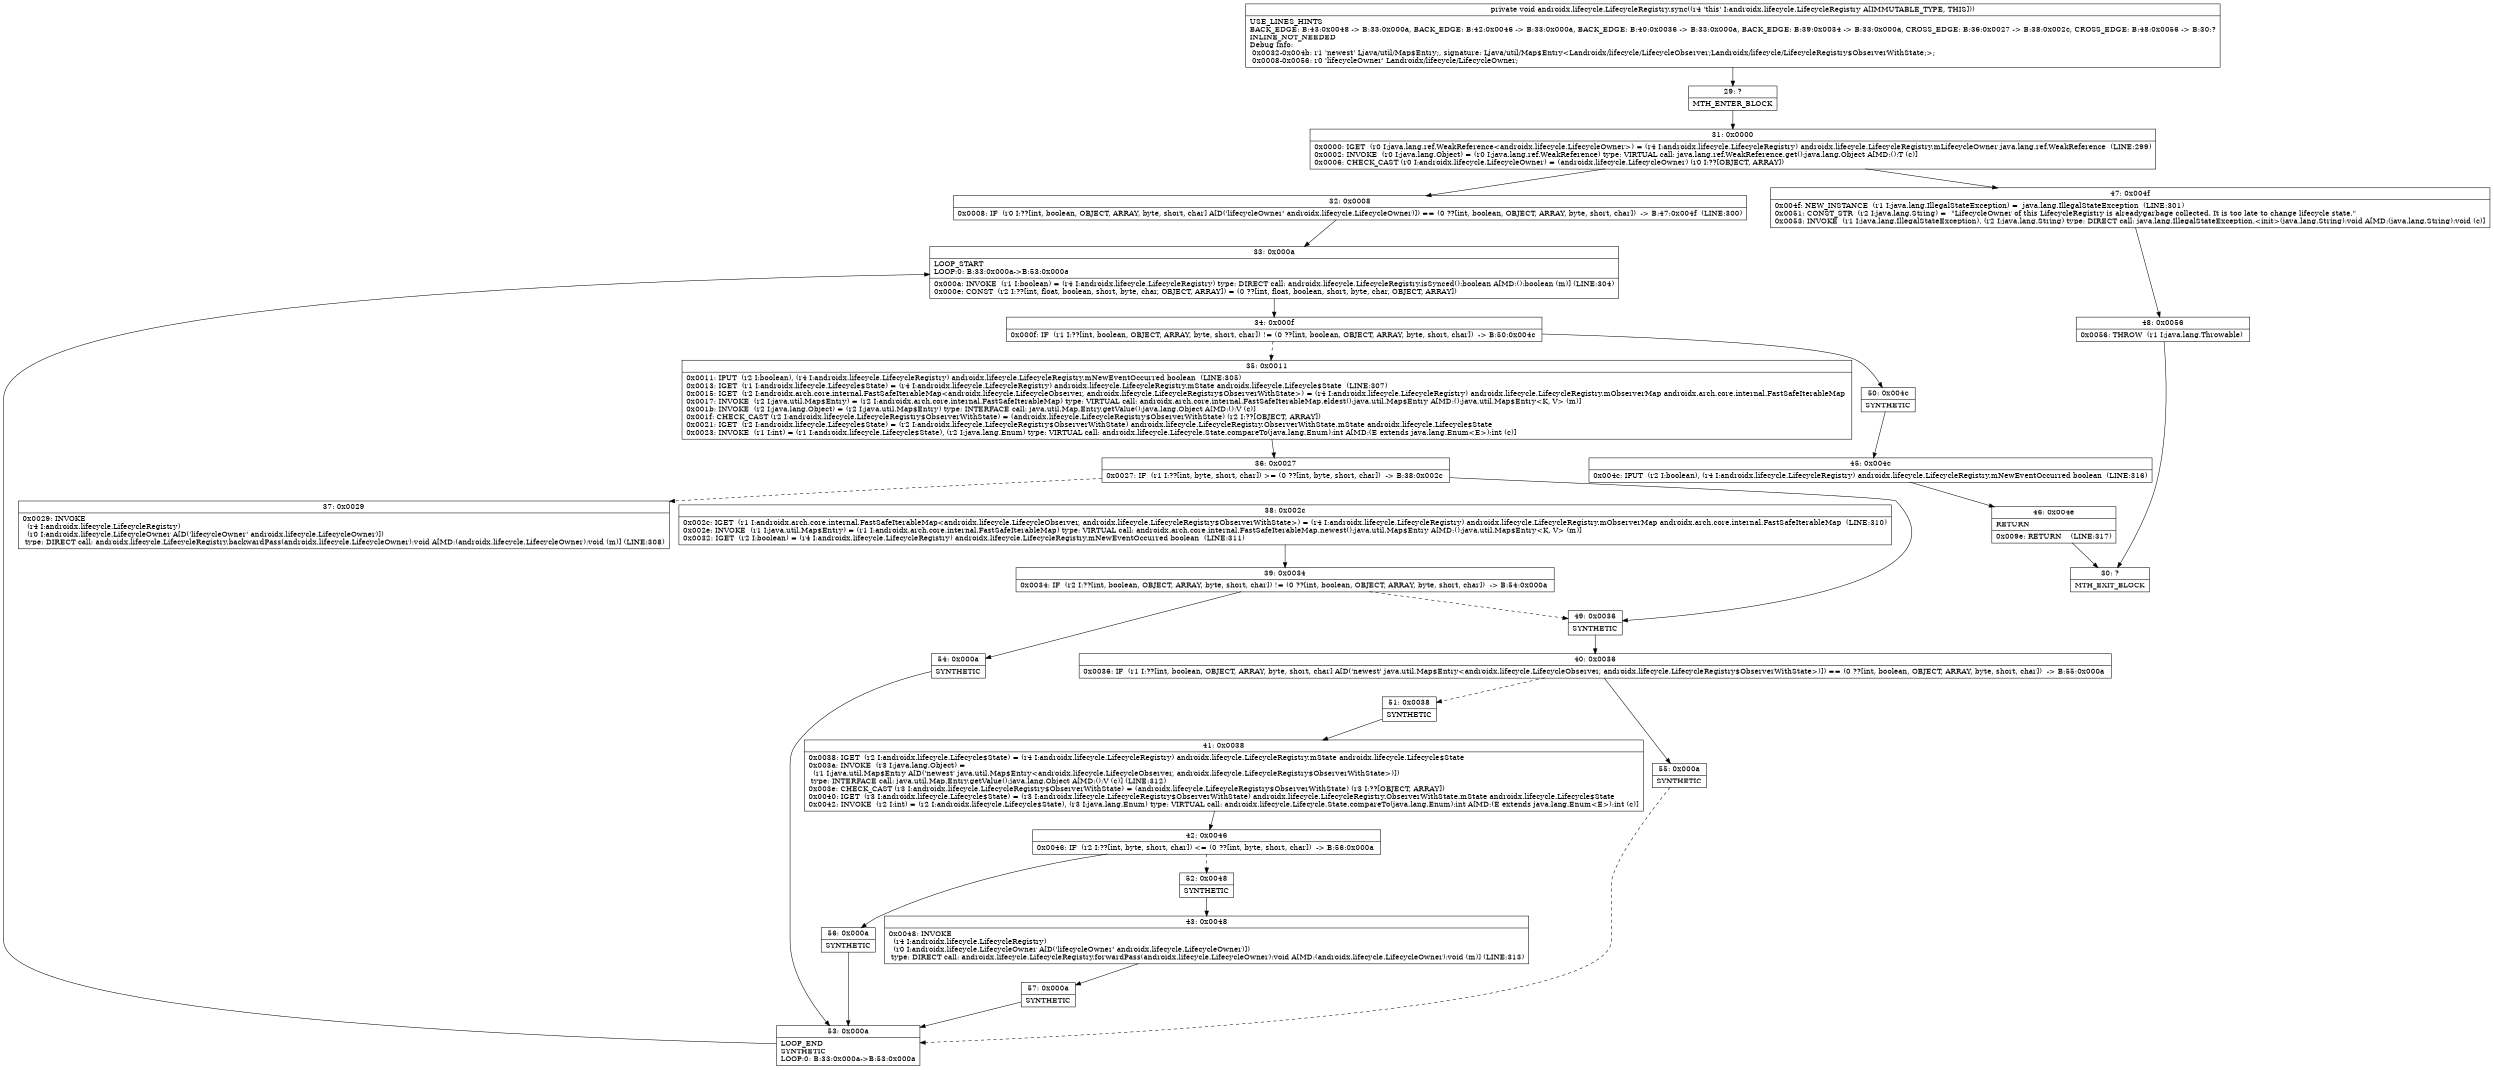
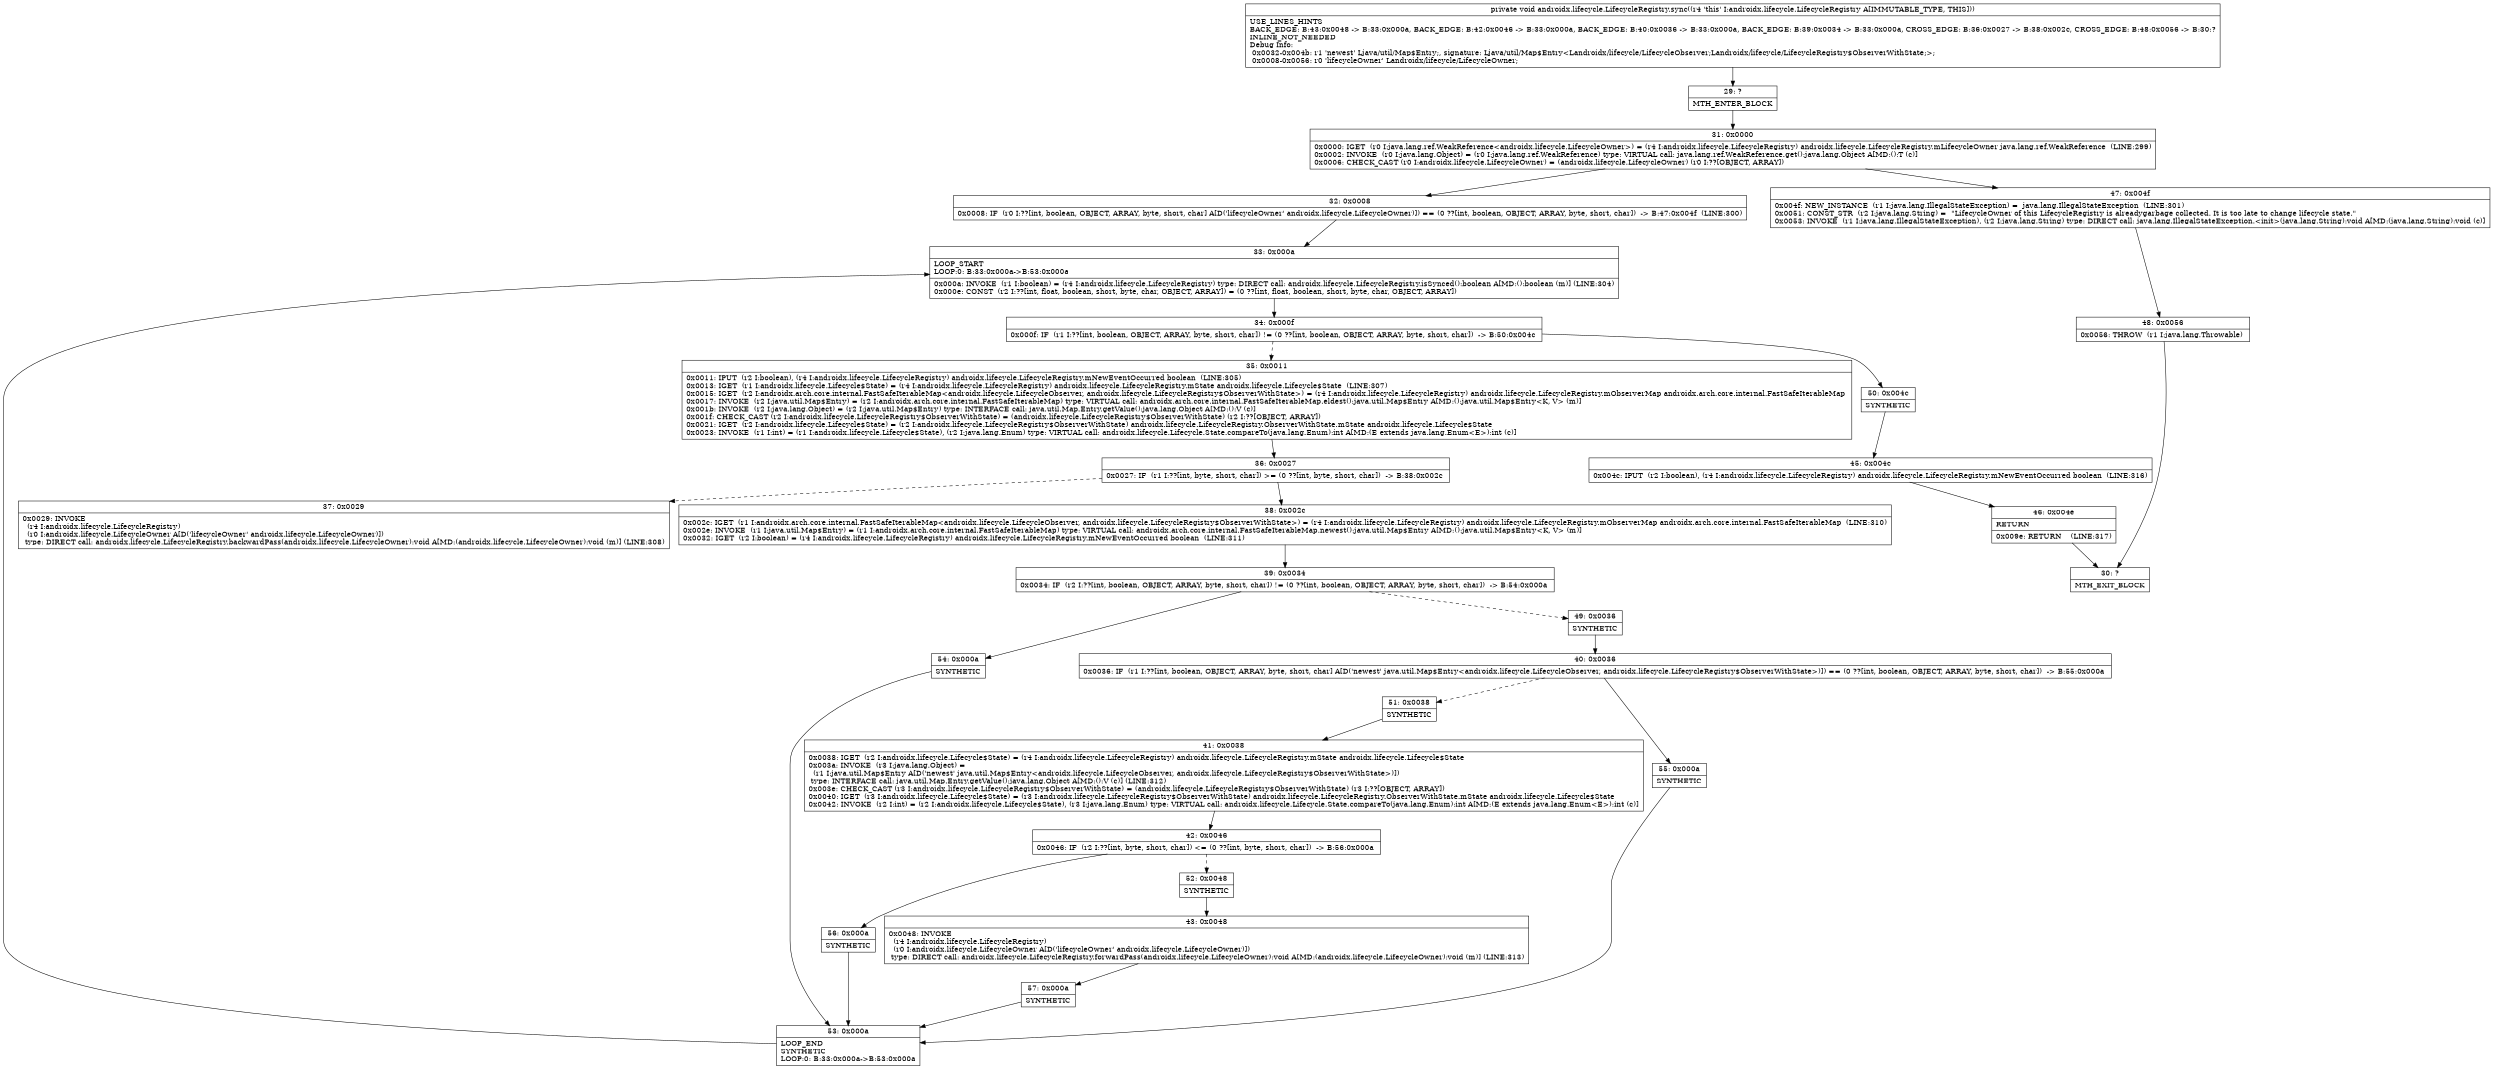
edge "36: 0x0027" -> "49: 0x0036": now "36: 0x0027" -> "38: 0x002c"
edge "55: 0x000a" -> "53: 0x000a": style dashed -> solid
